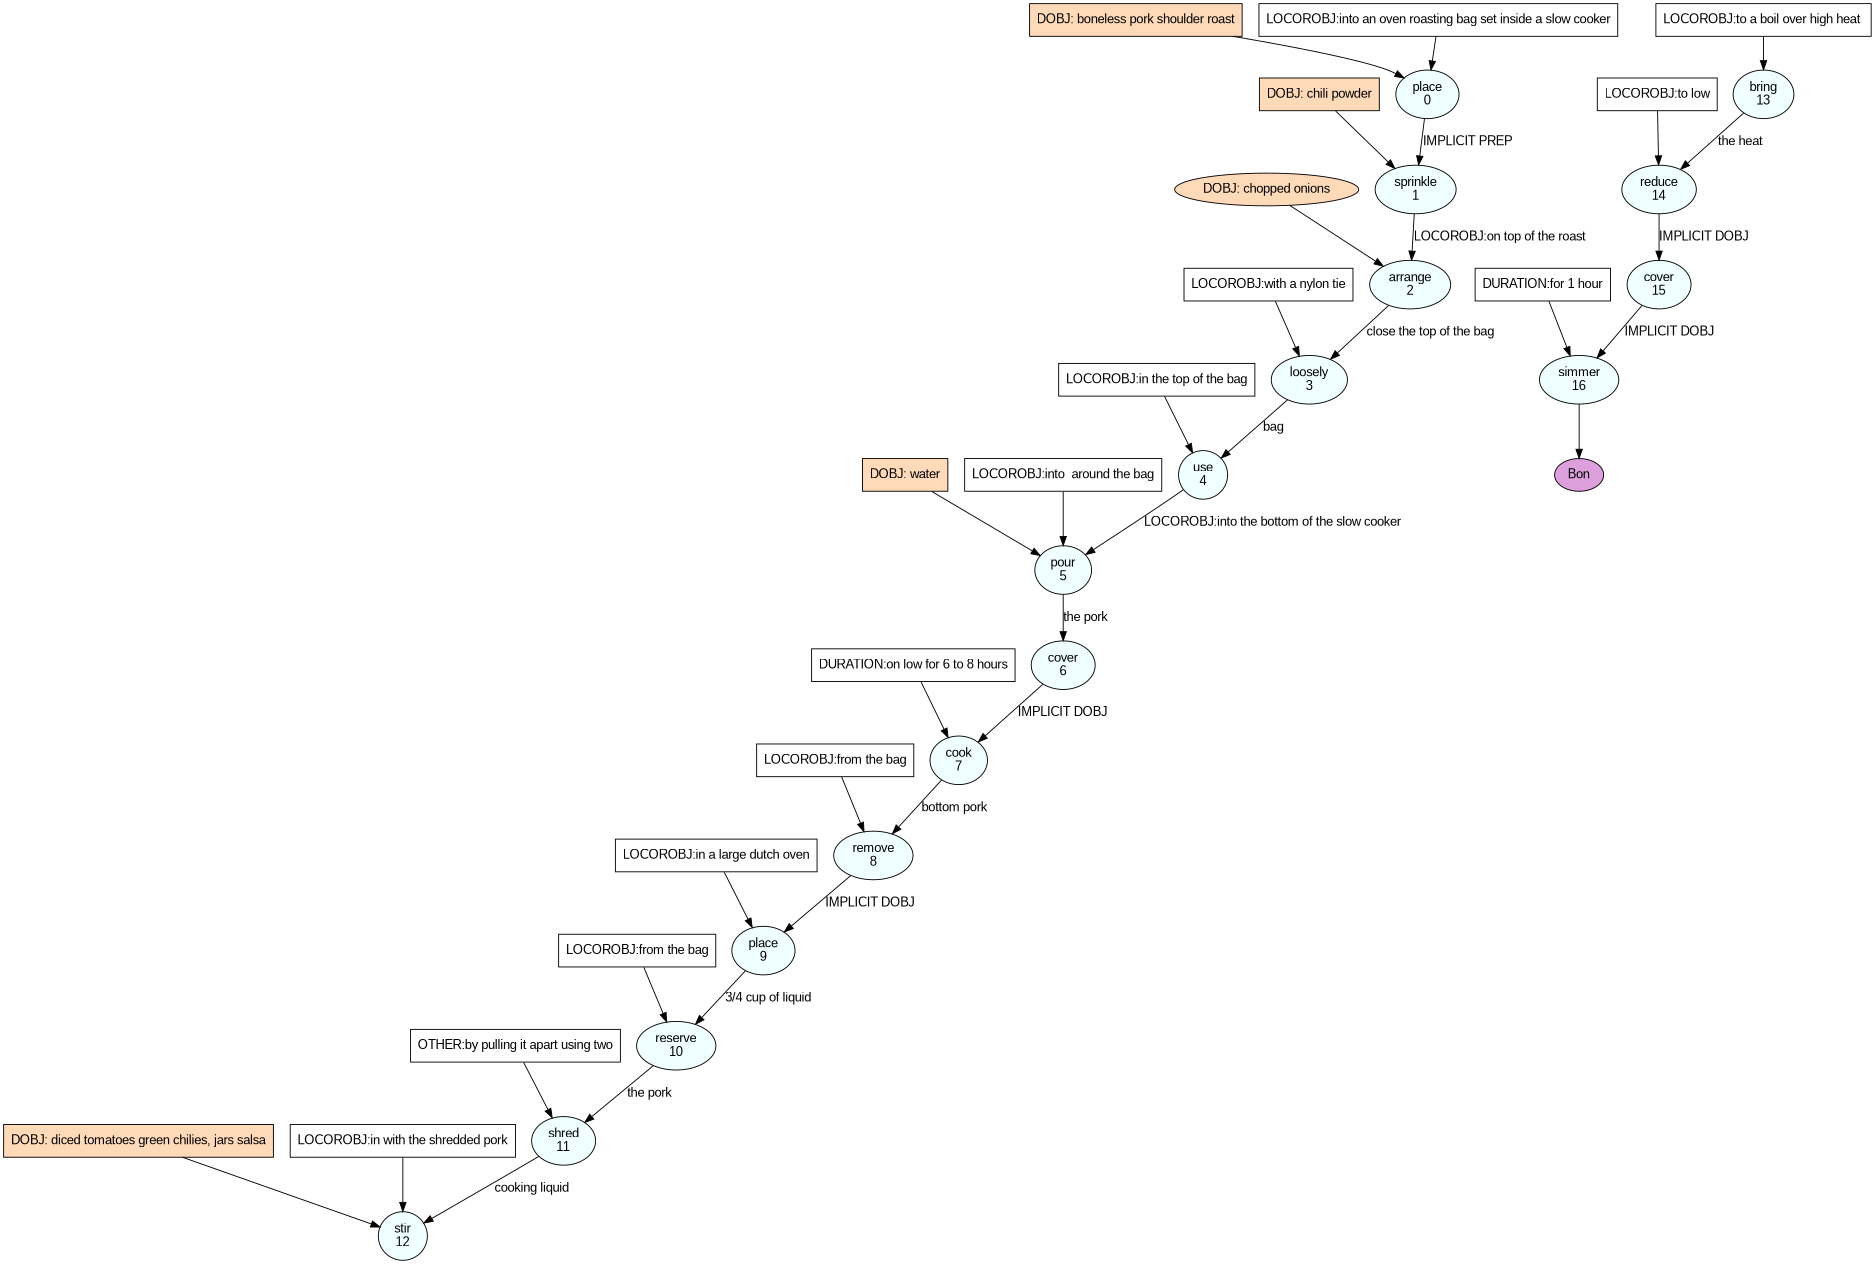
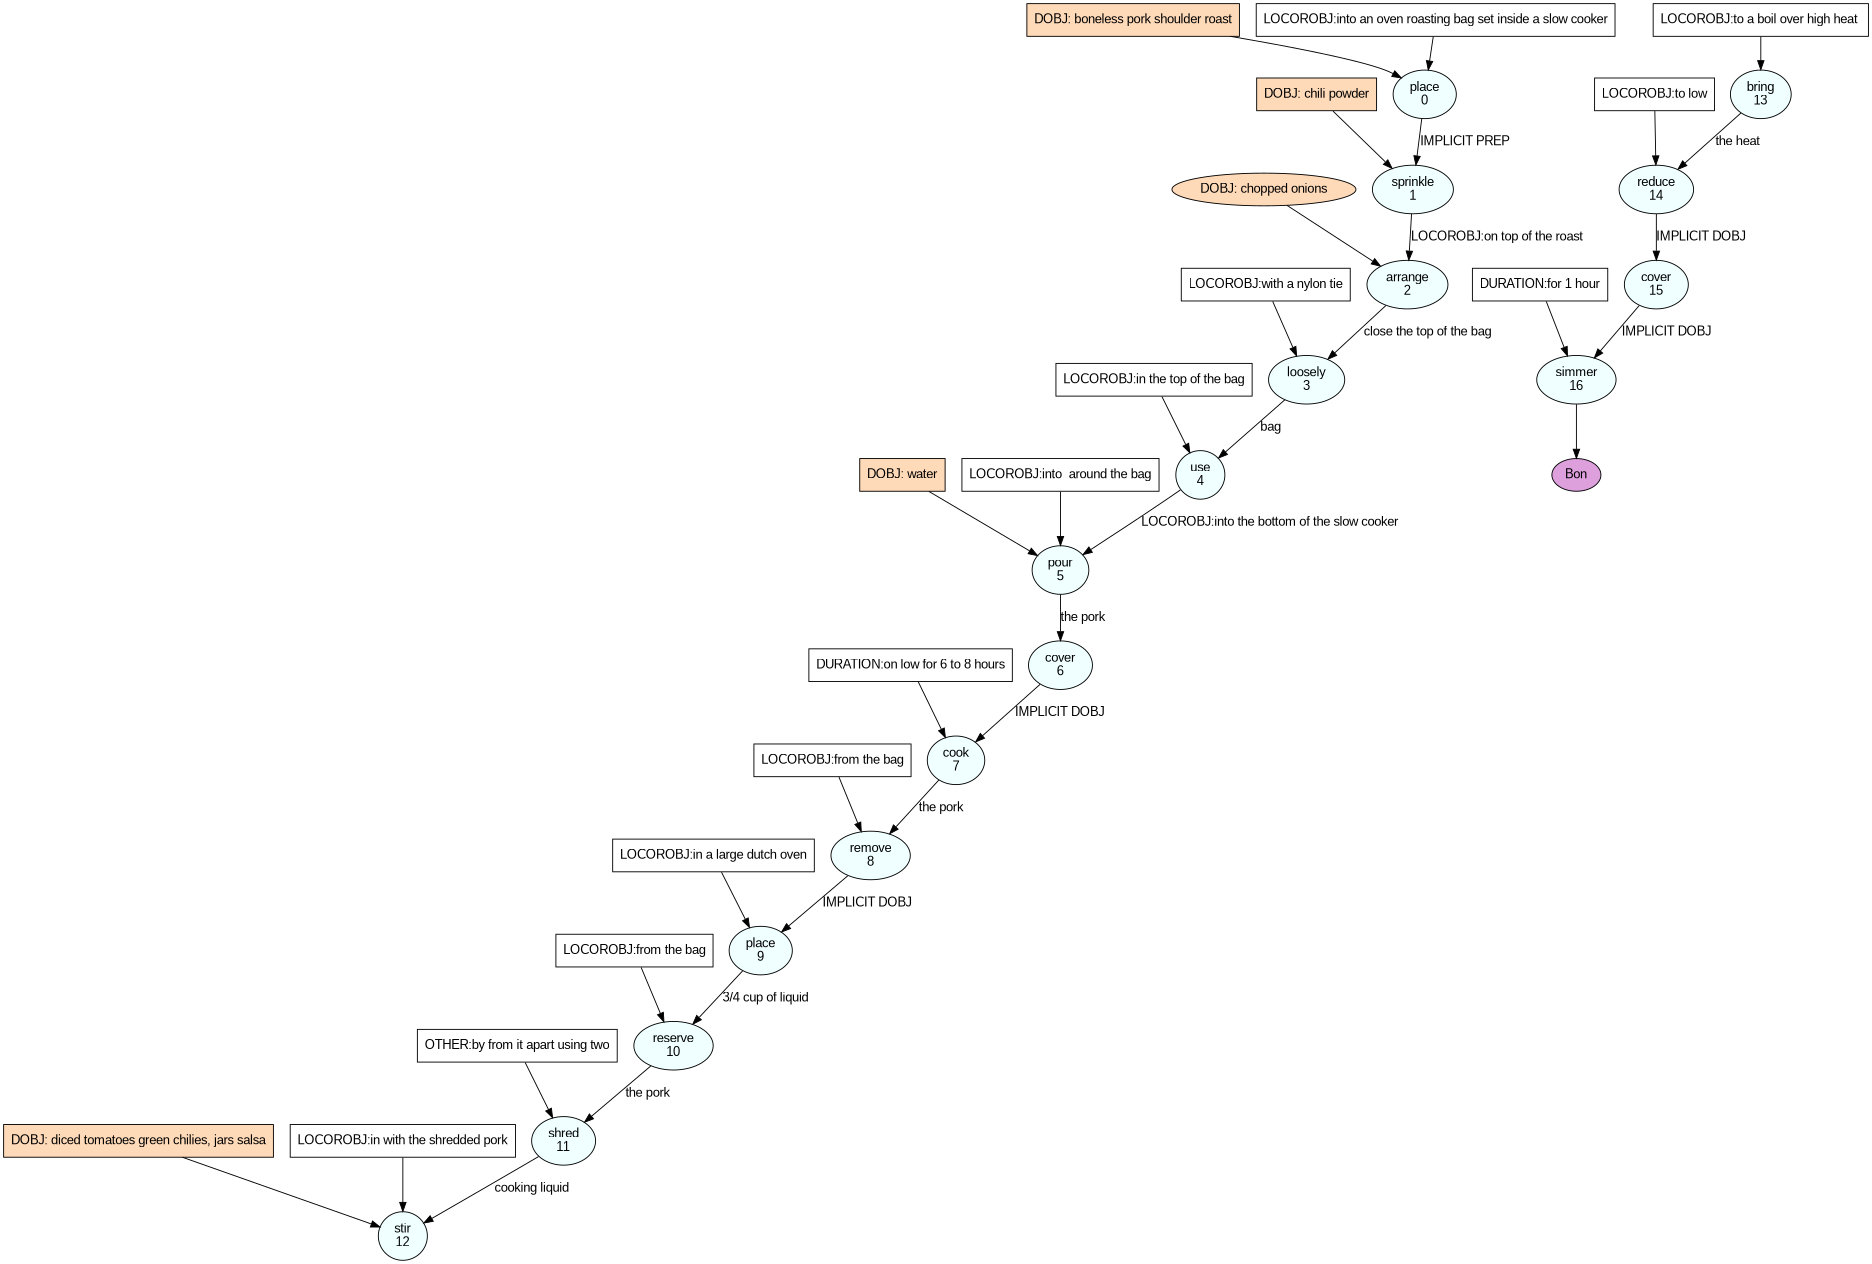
edge "cook 7" -> "remove 8": label "bottom pork" -> "the pork"
node "OTHER:by pulling it apart using two": label "OTHER:by pulling it apart using two" -> "OTHER:by from it apart using two"
